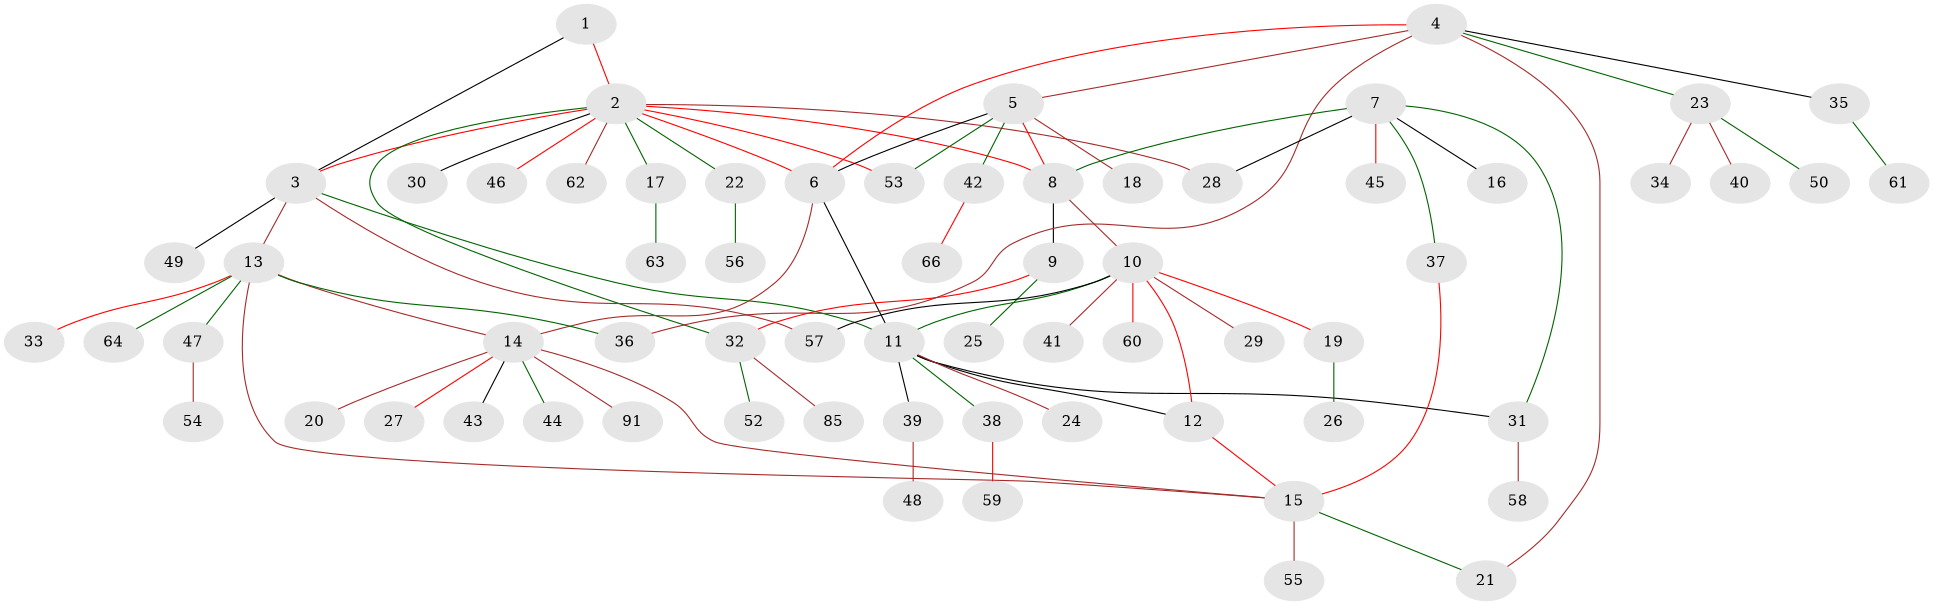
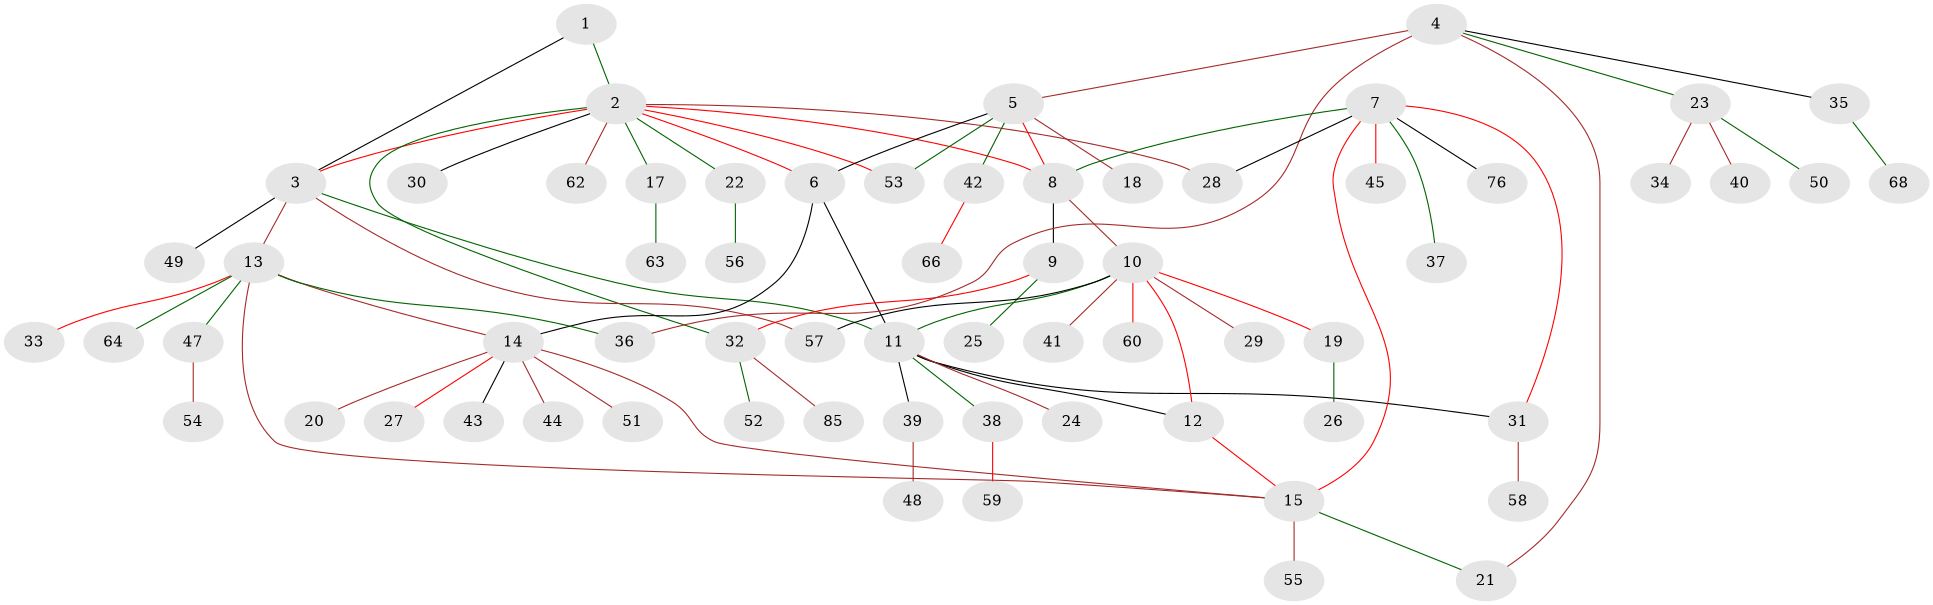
edge "4" -- "6": removed
edge "1" -- "2": color red -> darkgreen
node "46": removed
node "16": label "16" -> "76"
node "61": label "61" -> "68"
edge "7" -- "31": color darkgreen -> red
edge "6" -- "14": color brown -> black
edge "14" -- "44": color darkgreen -> brown
edge "37" -- "15": now "7" -- "15"
node "91": label "91" -> "51"
